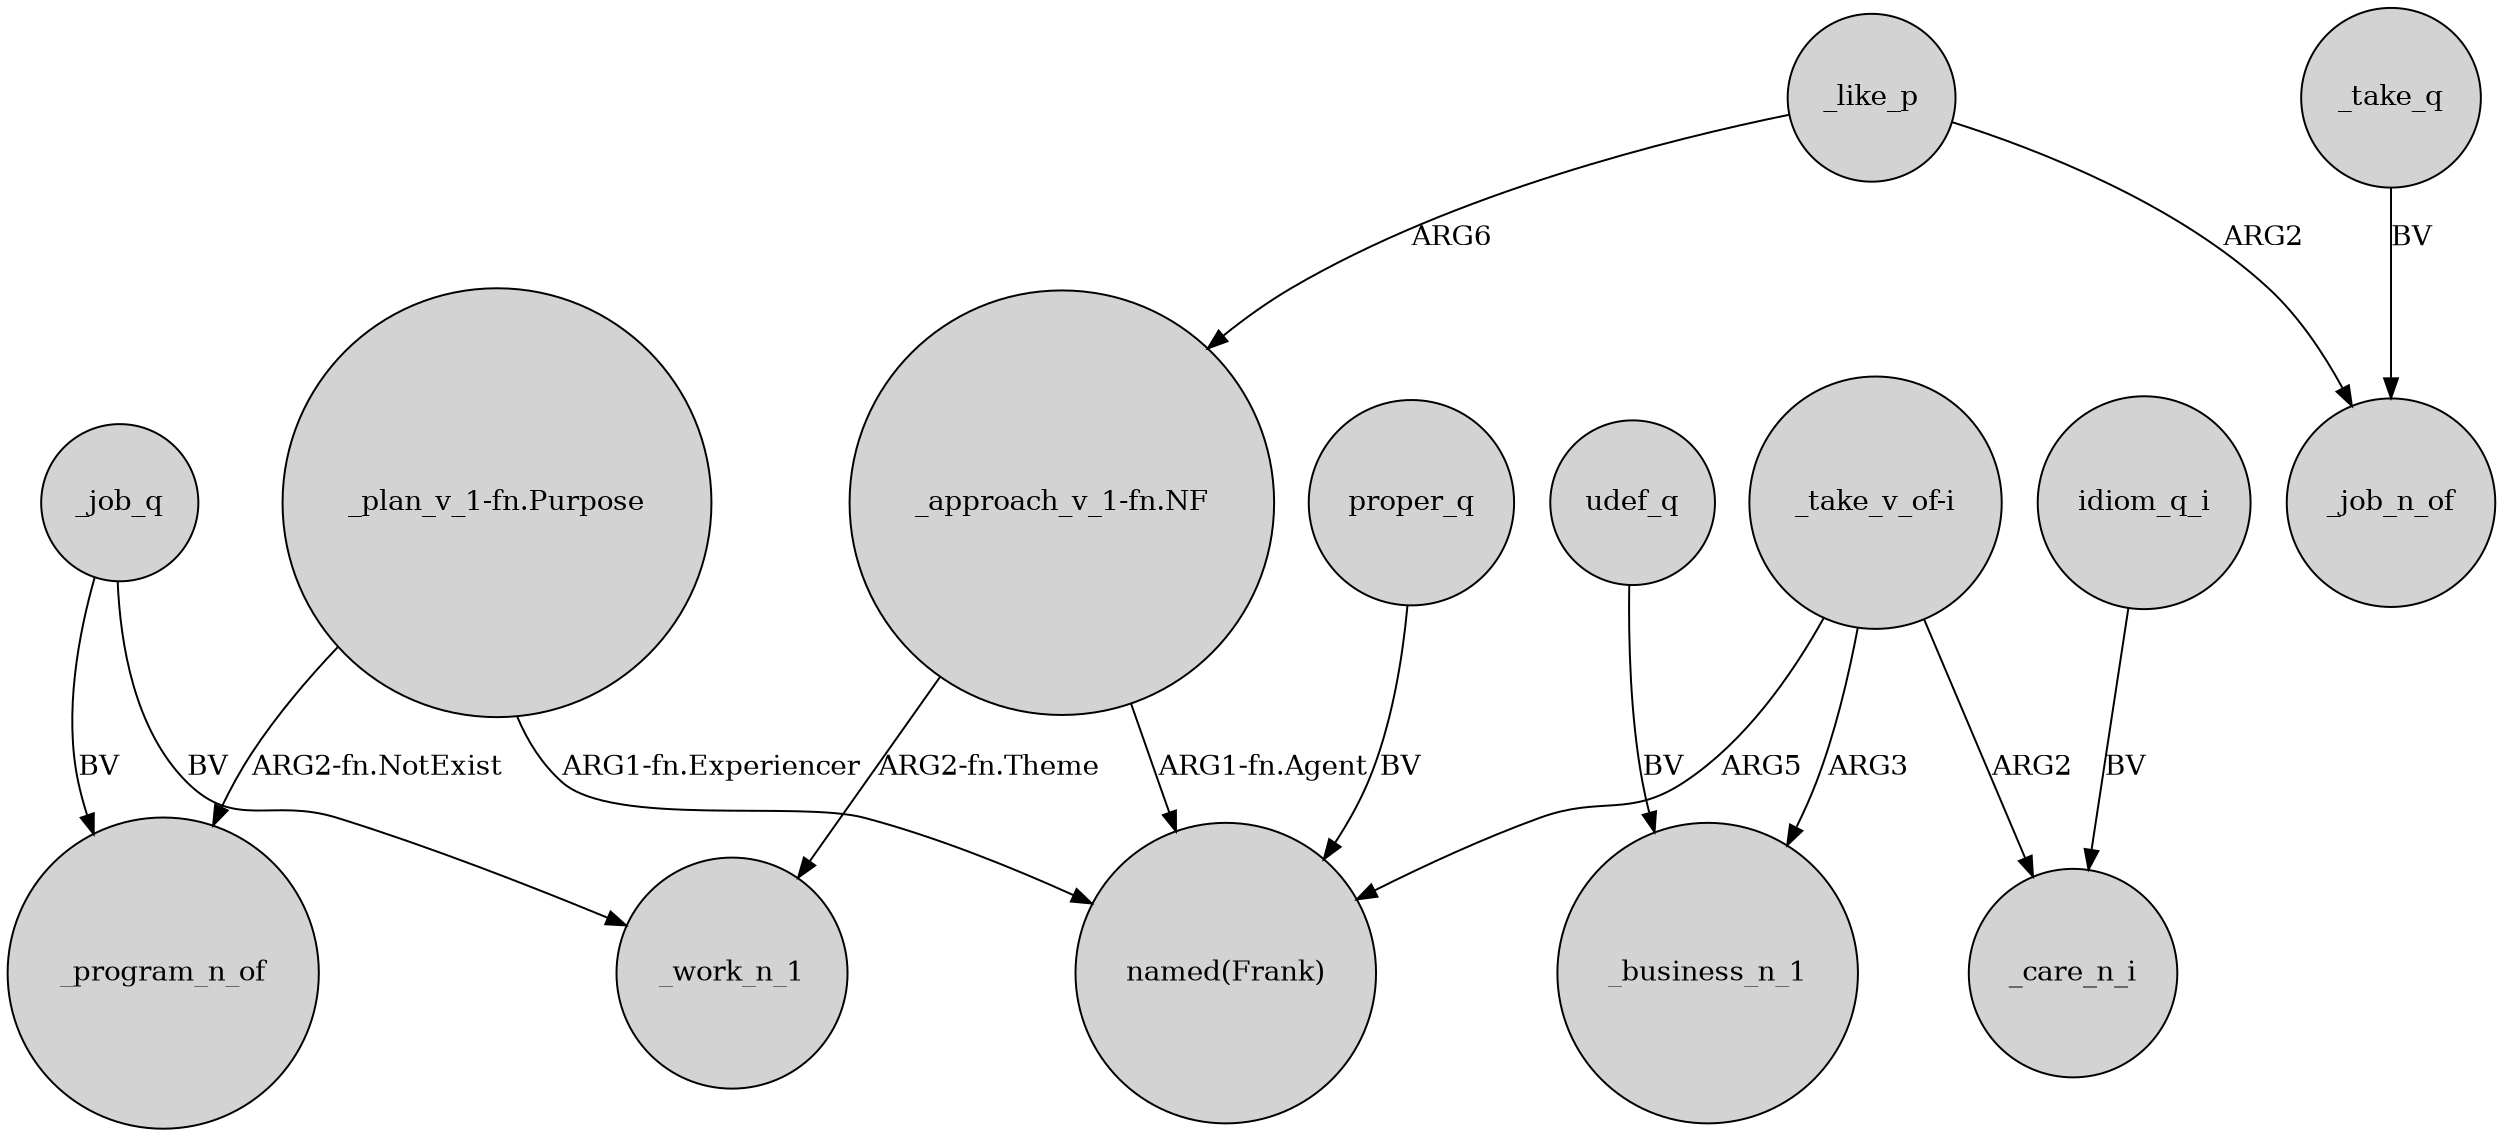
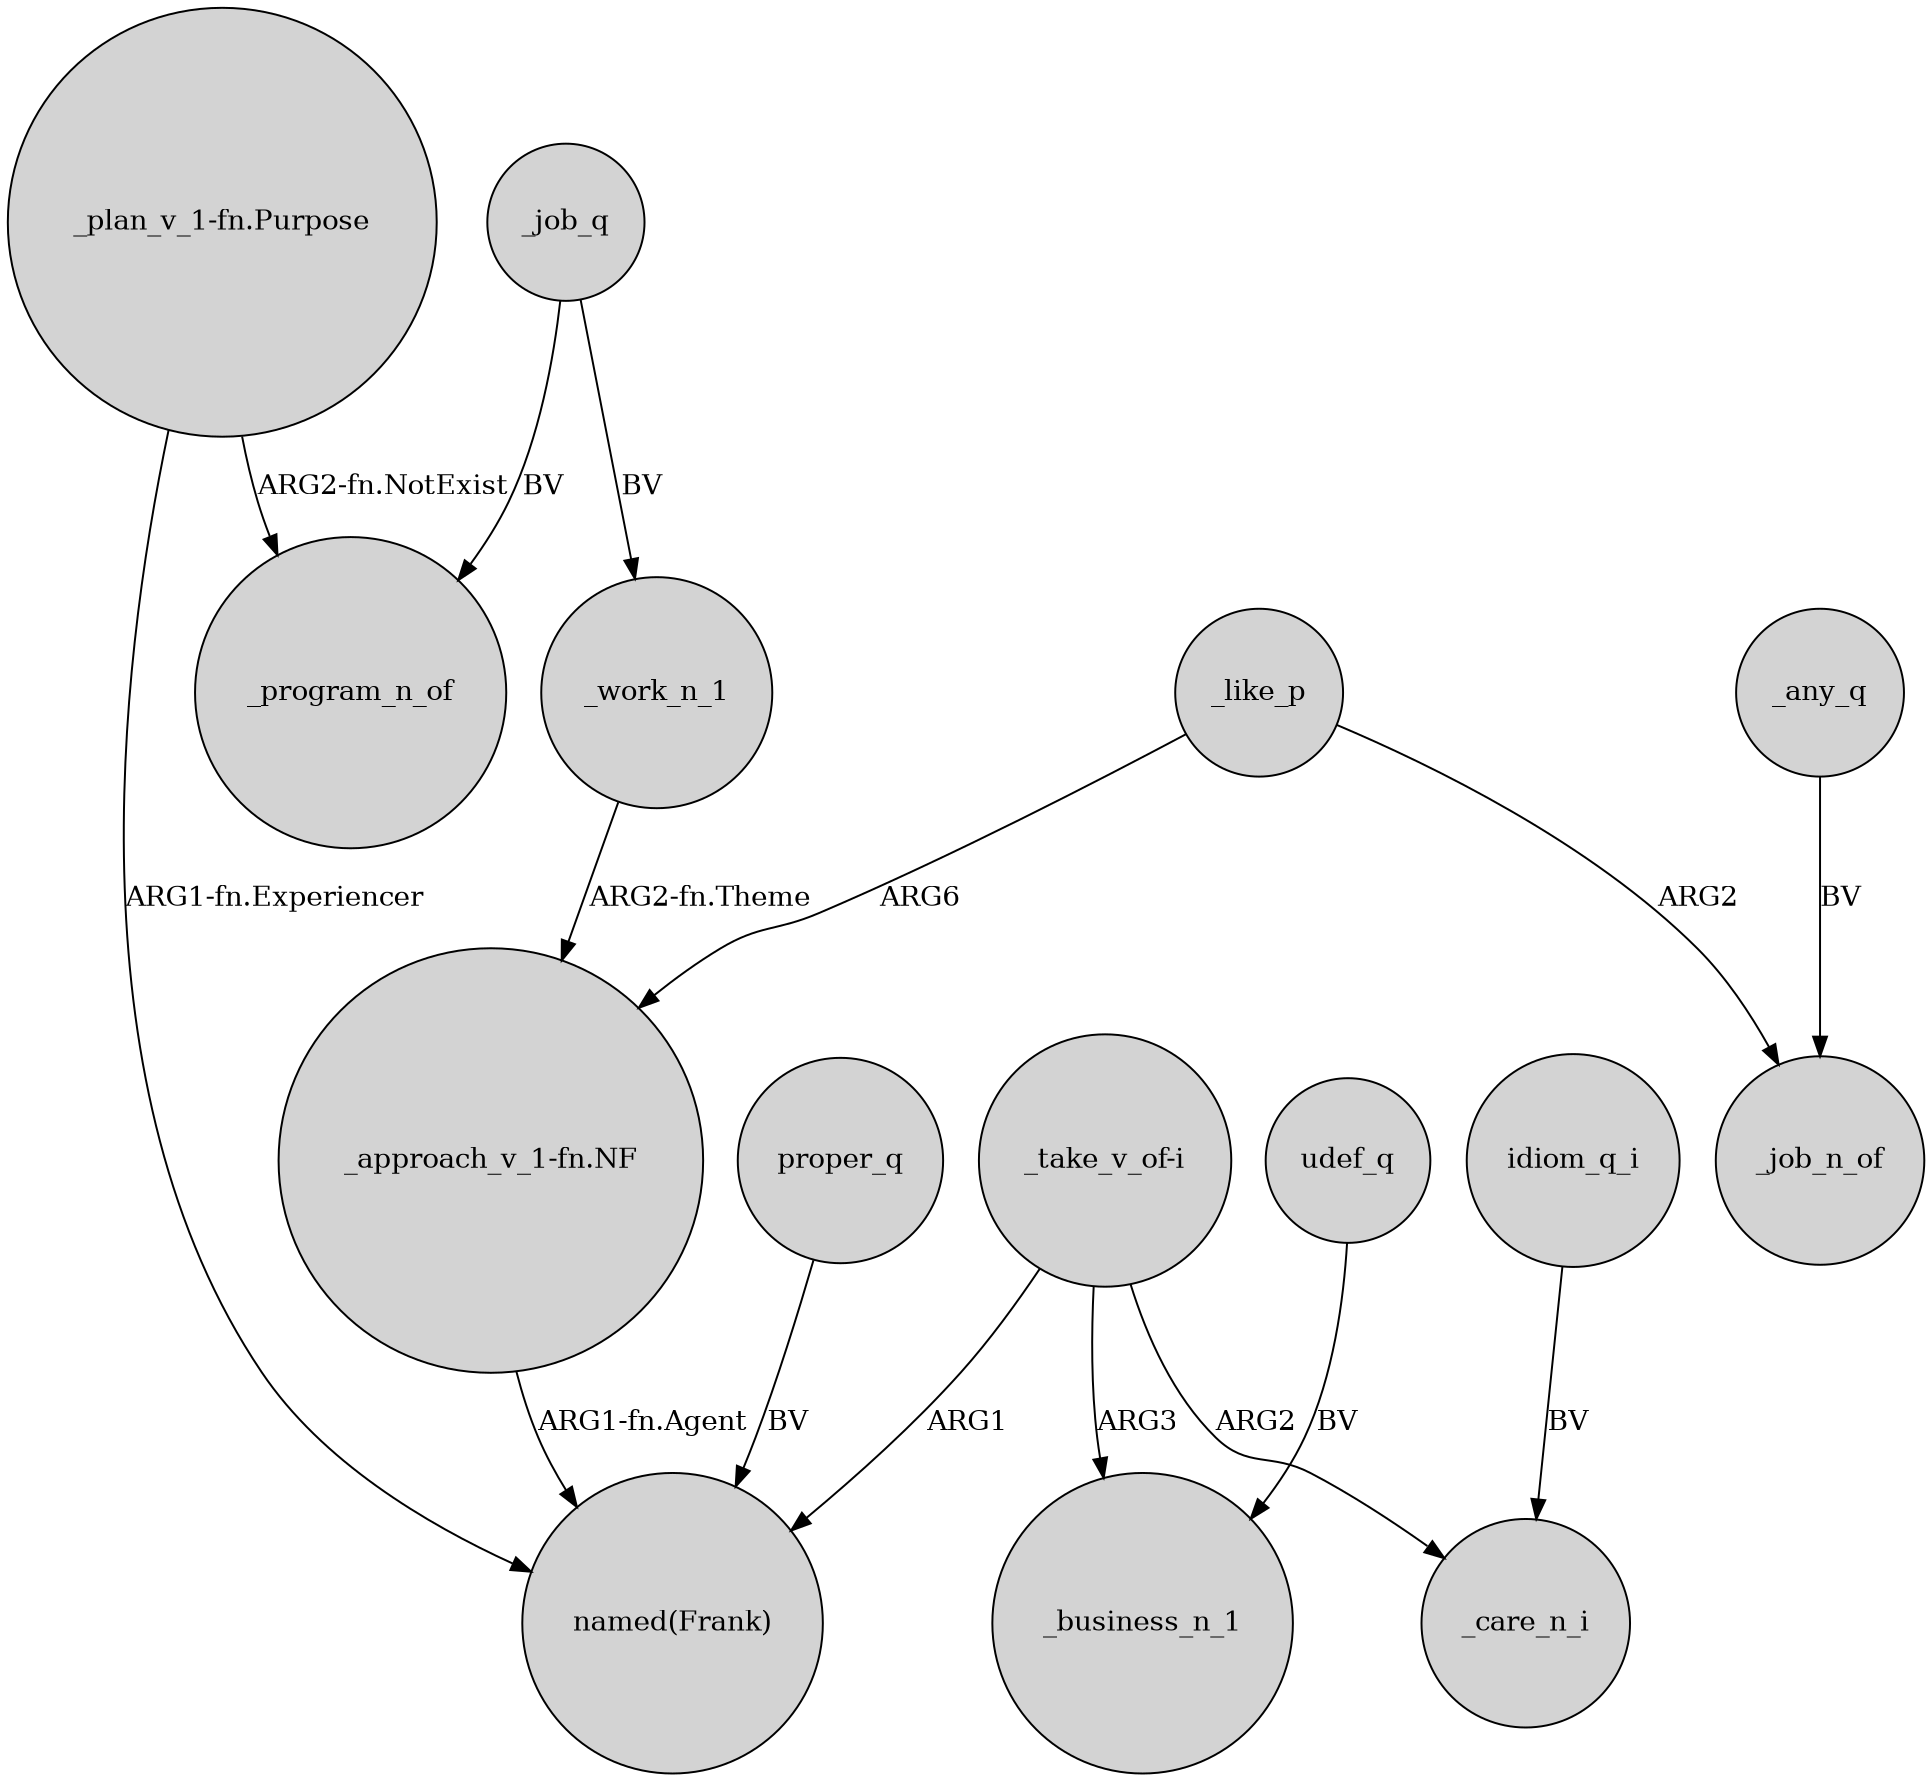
node "_take_q": label "_take_q" -> "_any_q"
edge "_take_v_of-i" -> "named(Frank)": label "ARG5" -> "ARG1"
edge "_approach_v_1-fn.NF" -> "_work_n_1": reversed
